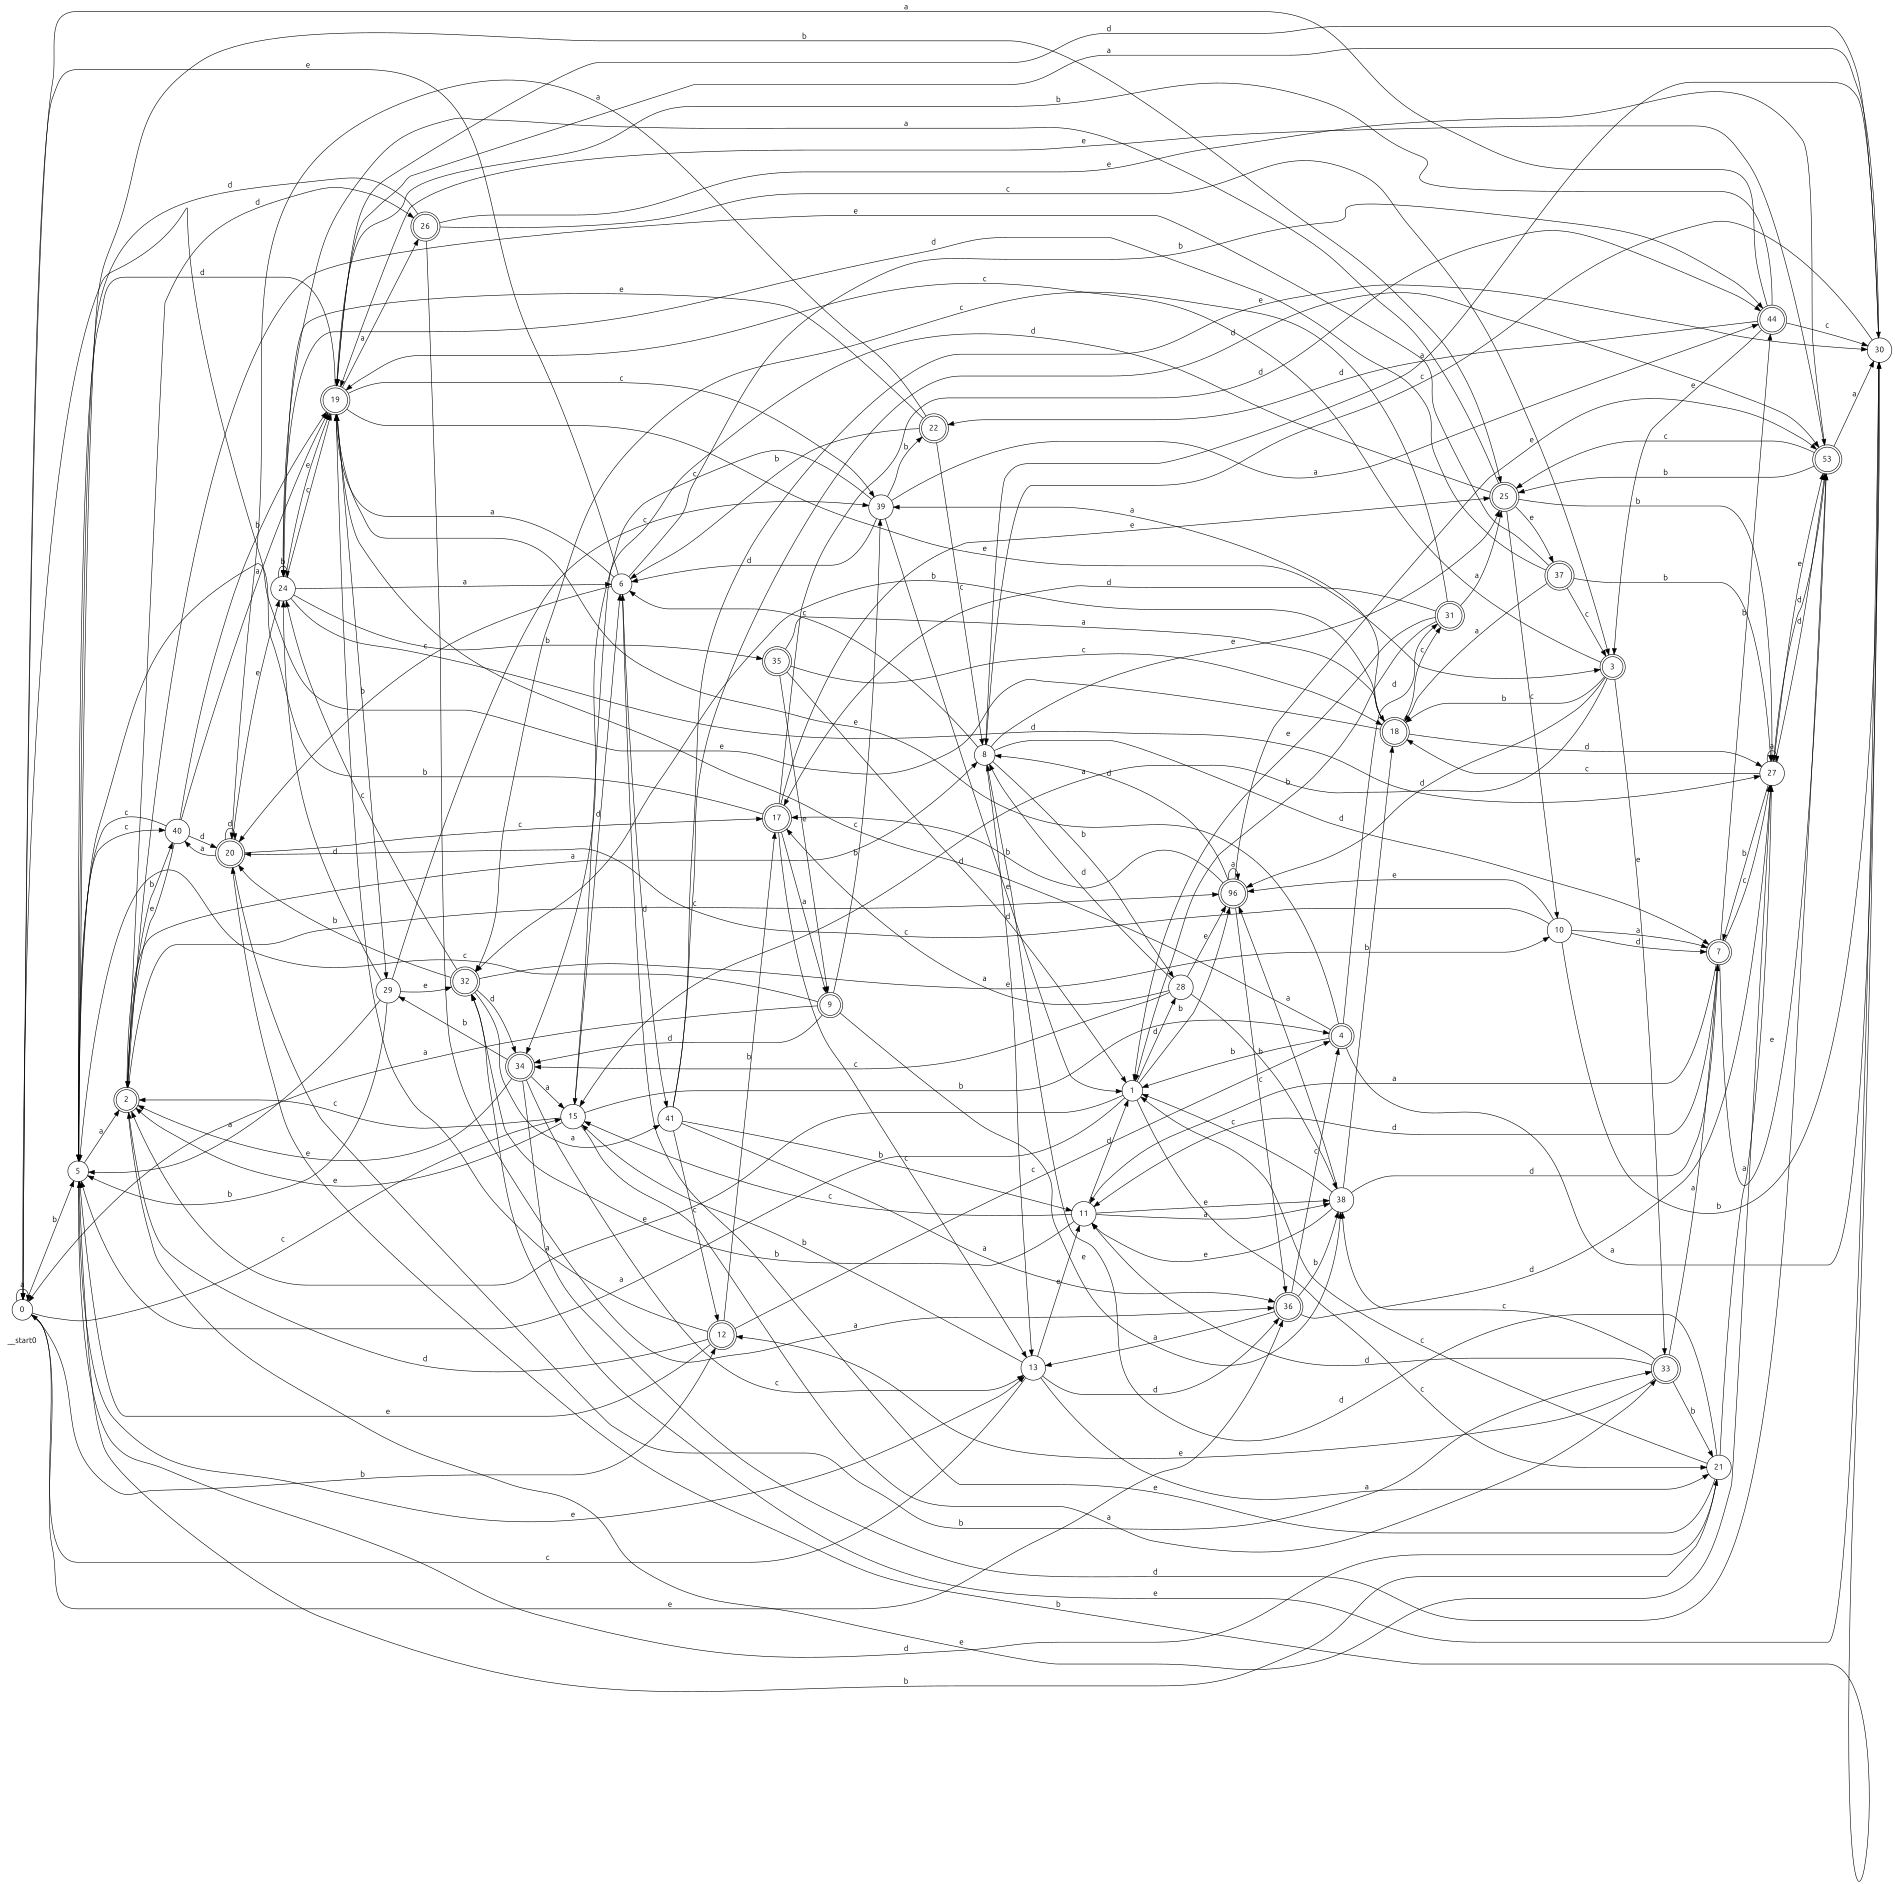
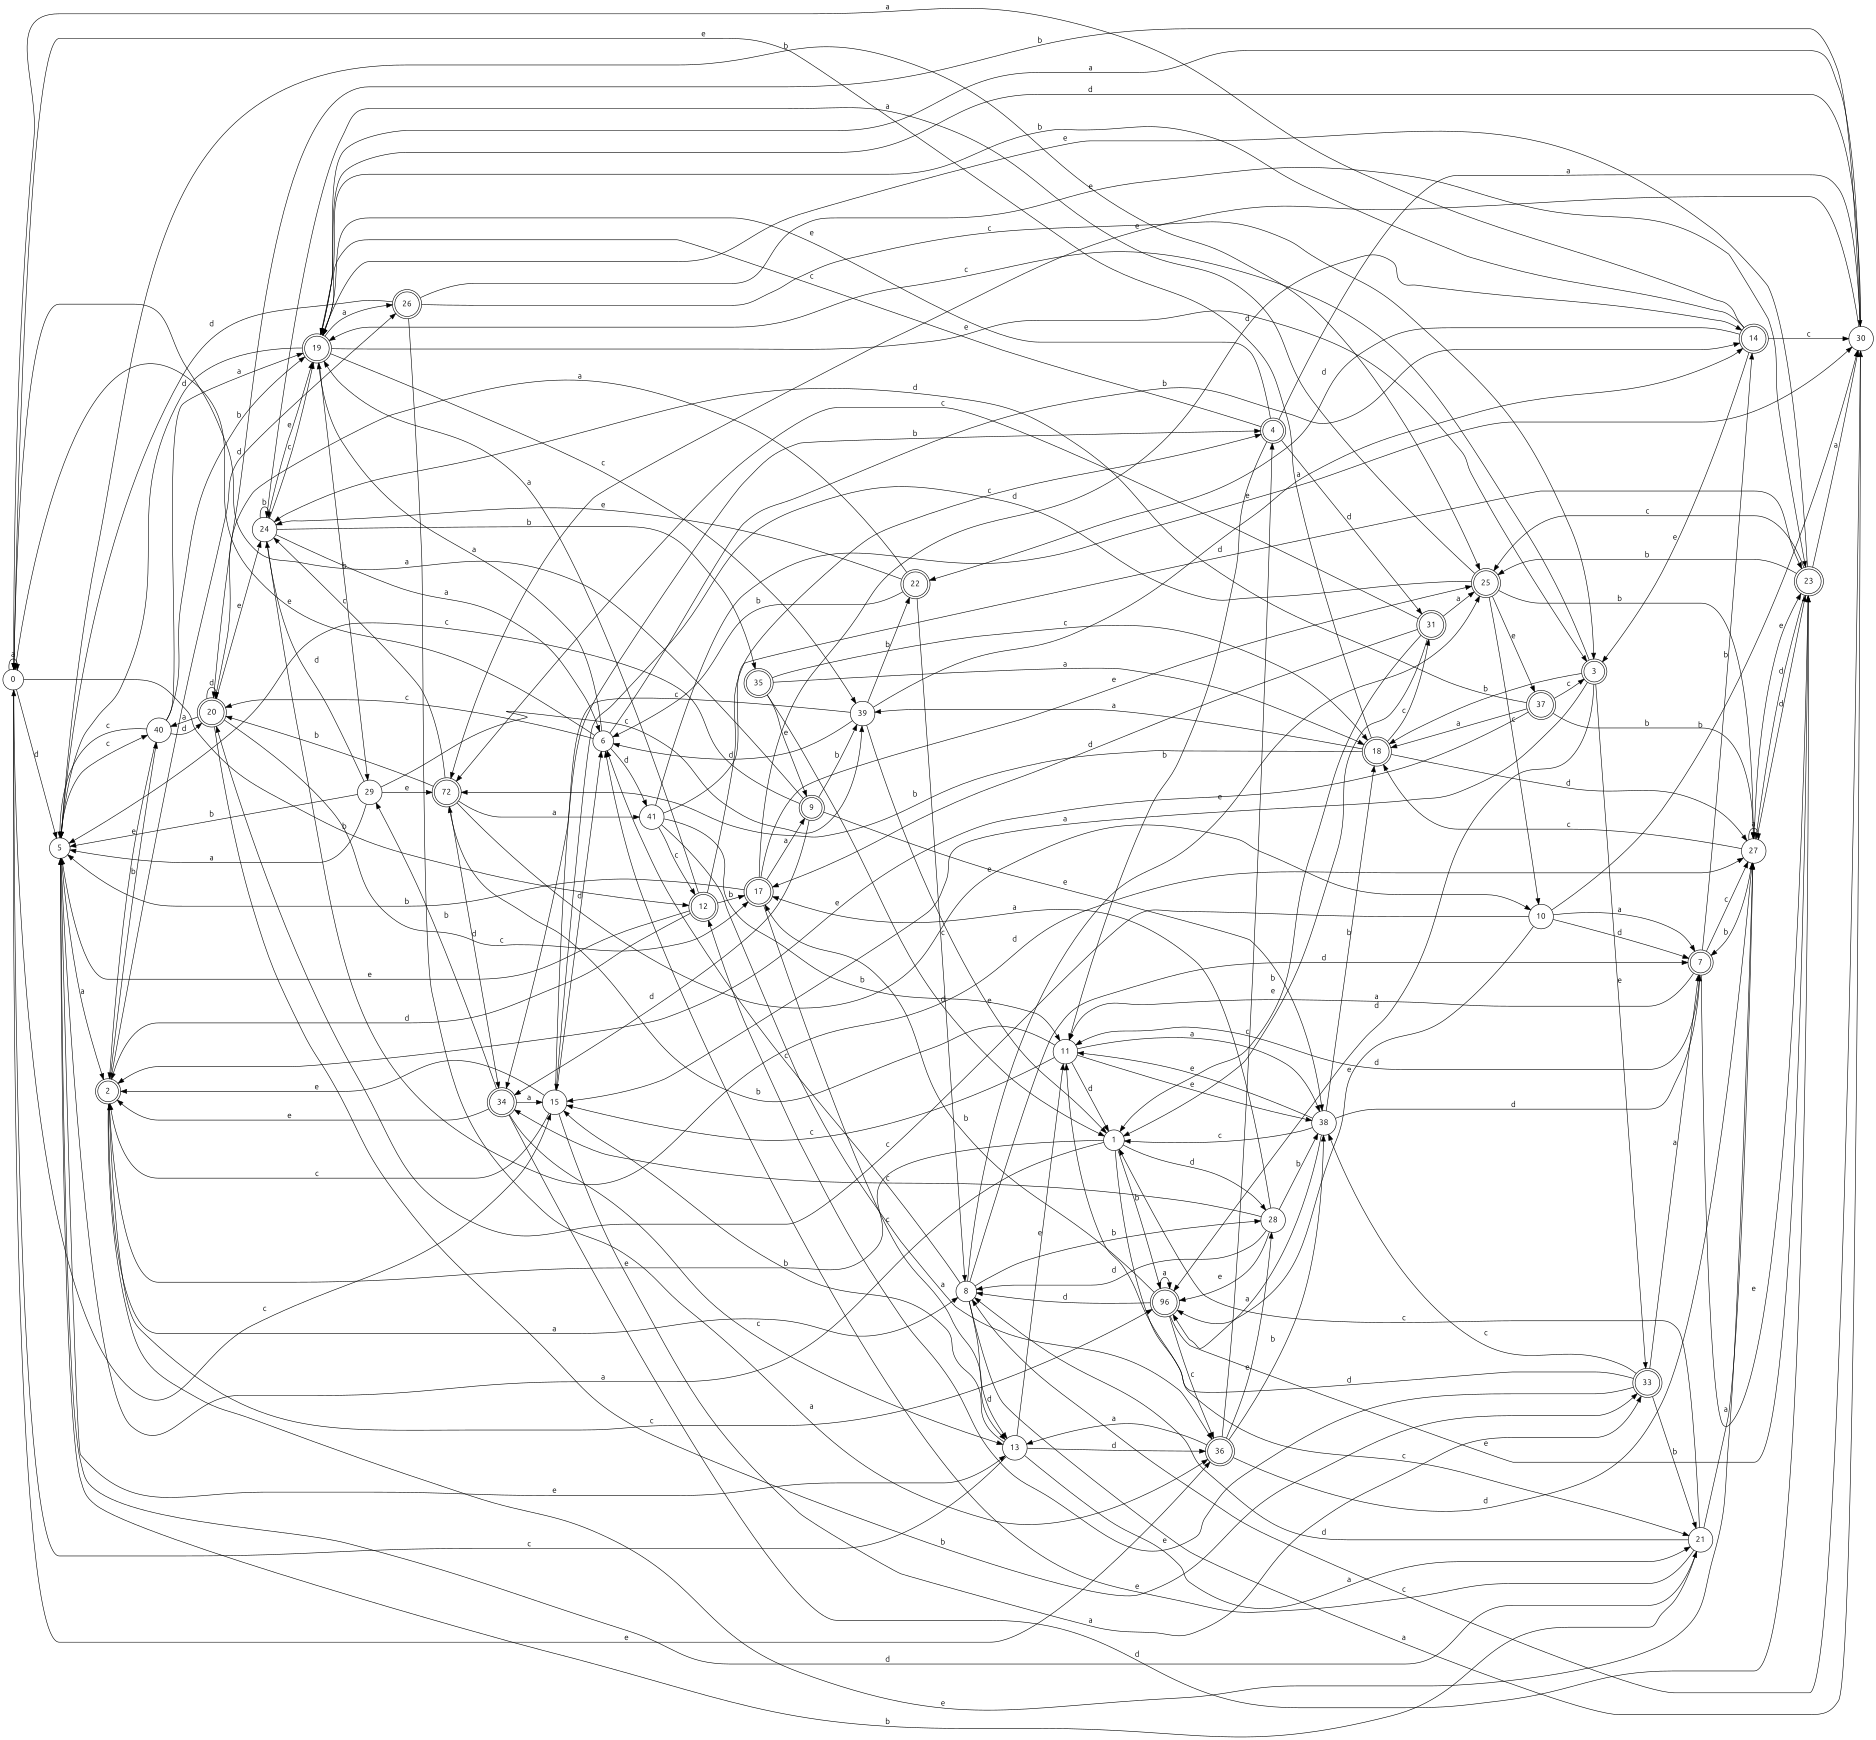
node "44": label "44" -> "14"
node "53": label "53" -> "23"
node "32": label "32" -> "72"
edge "4" -> "1": now "4" -> "11"
edge "0" -> "5": label "b" -> "d"
edge "36" -> "28": added, label "e"
node "__start0": removed
